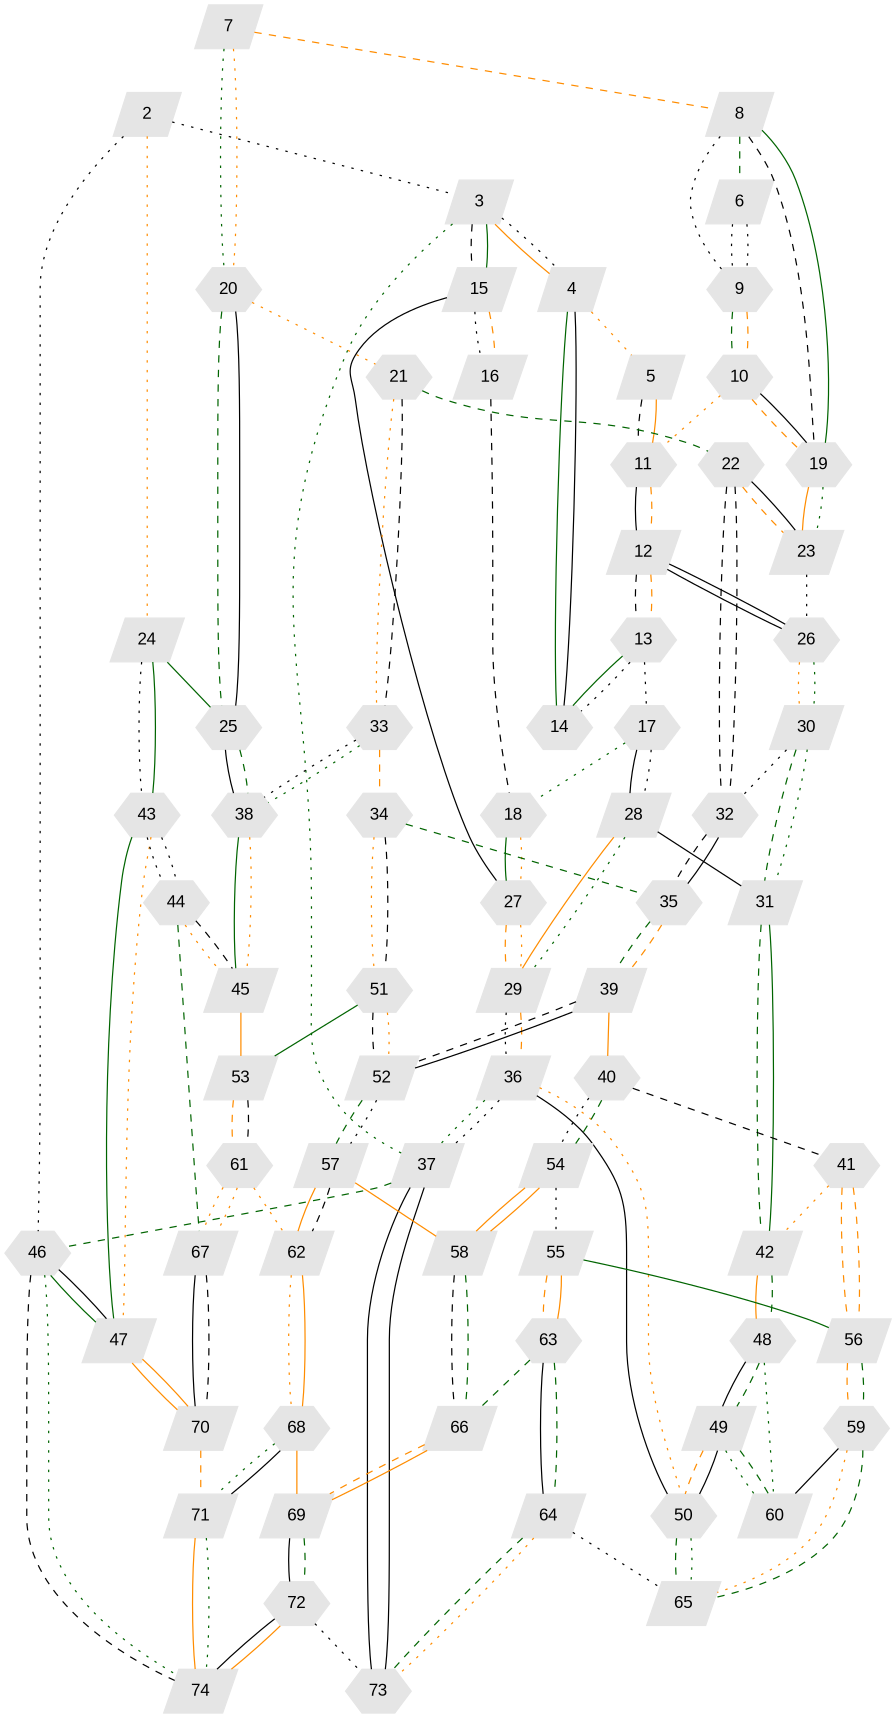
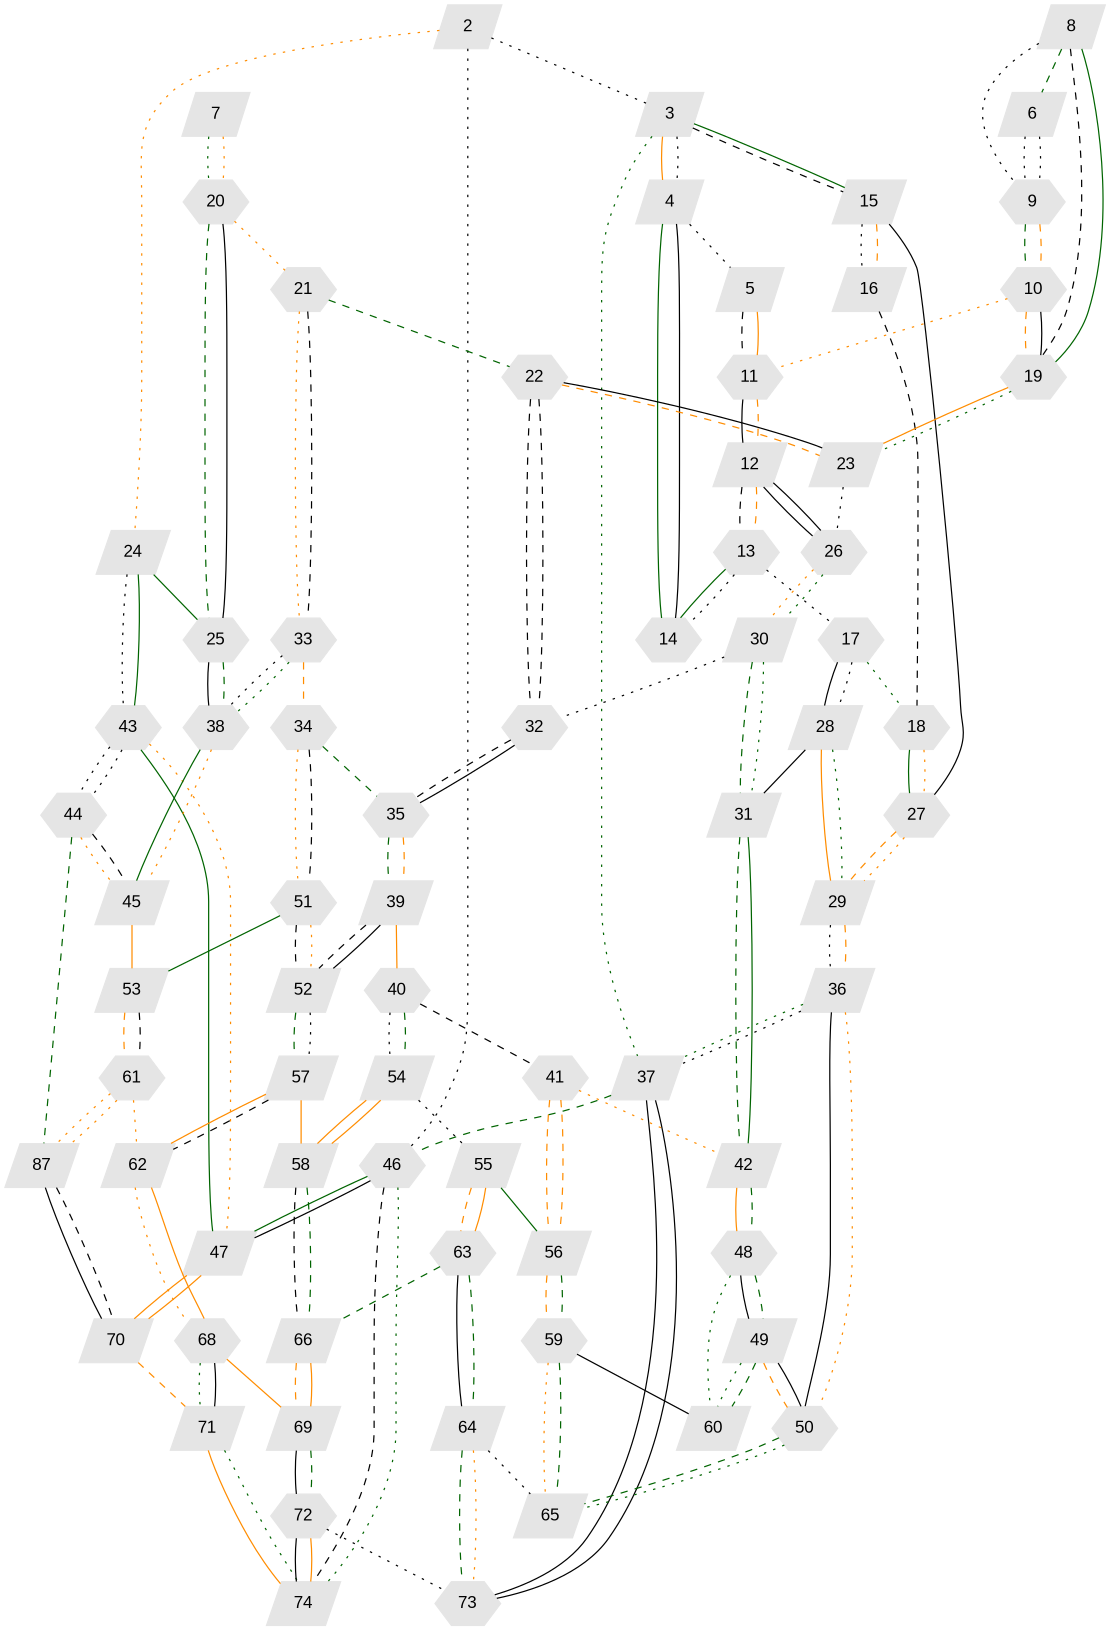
edge "7" -- "8": removed
edge "4" -- "5": color darkorange -> black
node "67": label "67" -> "87"
